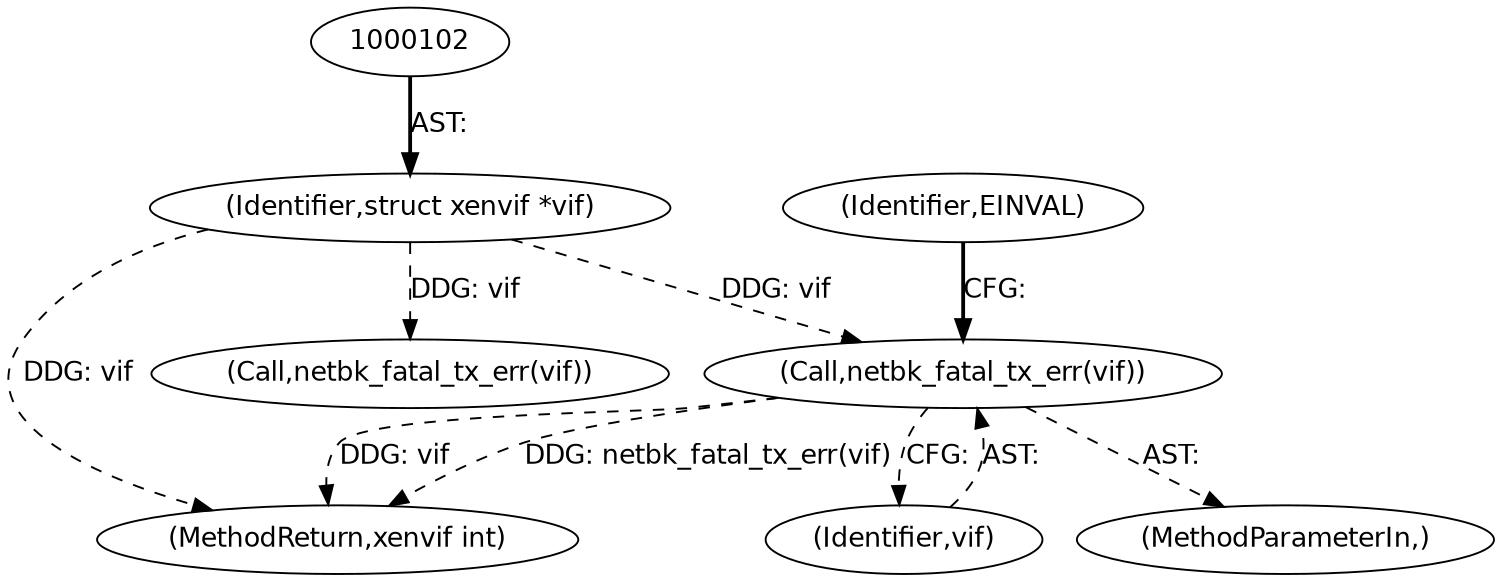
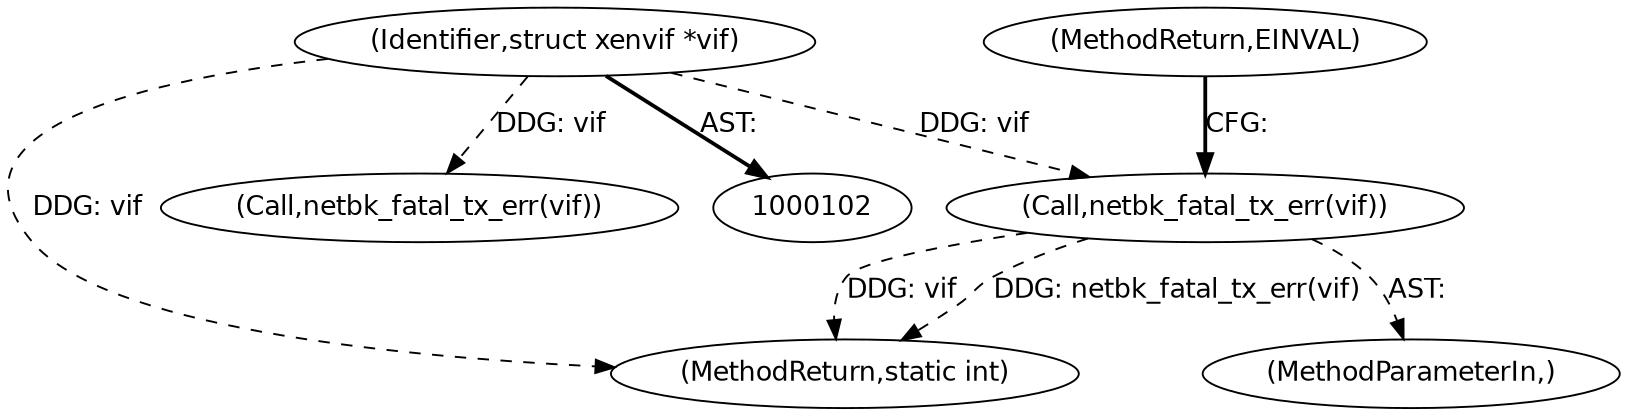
edge "1000102" -> "(Identifier,struct xenvif *vif)": reversed
node "(Identifier,EINVAL)": label "(Identifier,EINVAL)" -> "(MethodReturn,EINVAL)"
node "(MethodReturn,xenvif int)": label "(MethodReturn,xenvif int)" -> "(MethodReturn,static int)"
node "(Identifier,vif)": removed
